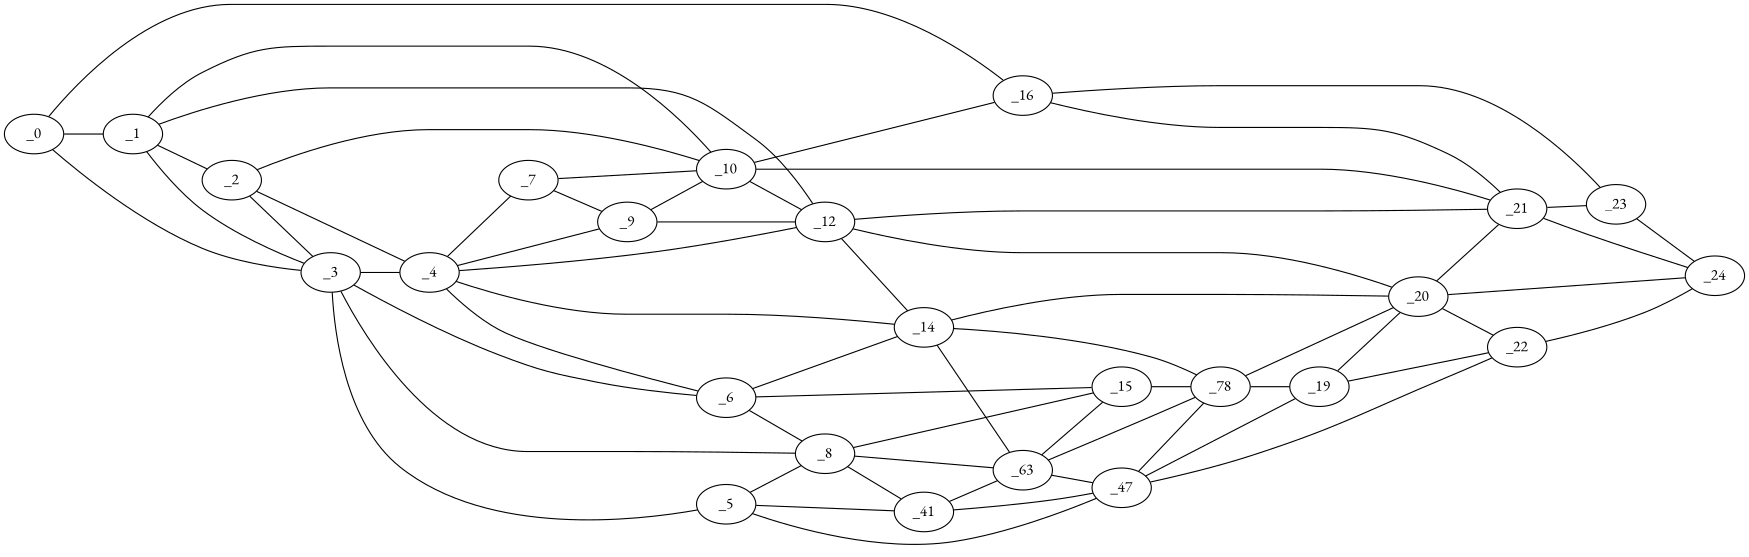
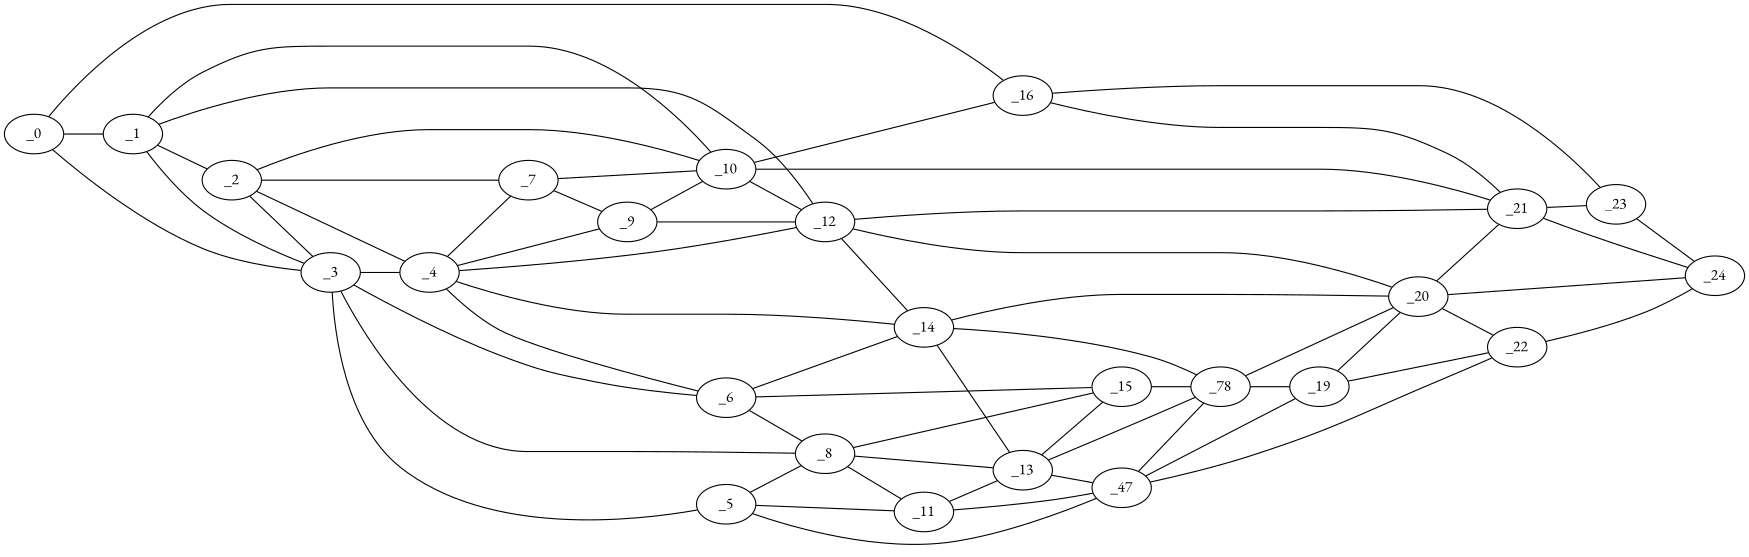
edge "_2" -- "_7": added
node "_63": label "_63" -> "_13"
node "_41": label "_41" -> "_11"
